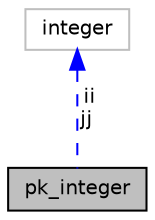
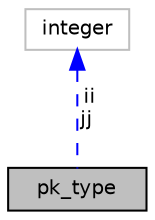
node "pk_integer": label "pk_integer" -> "pk_type"
